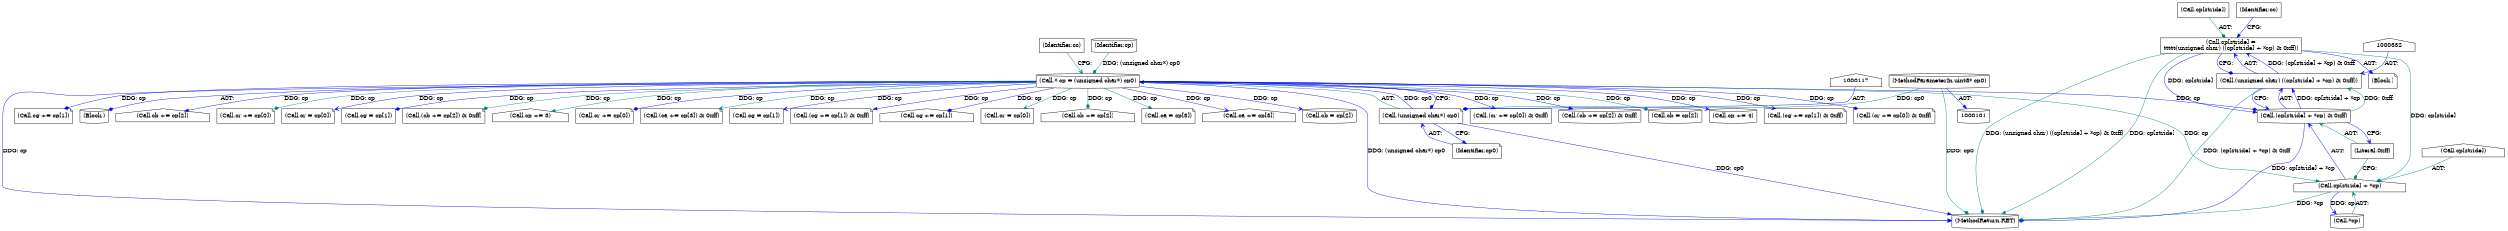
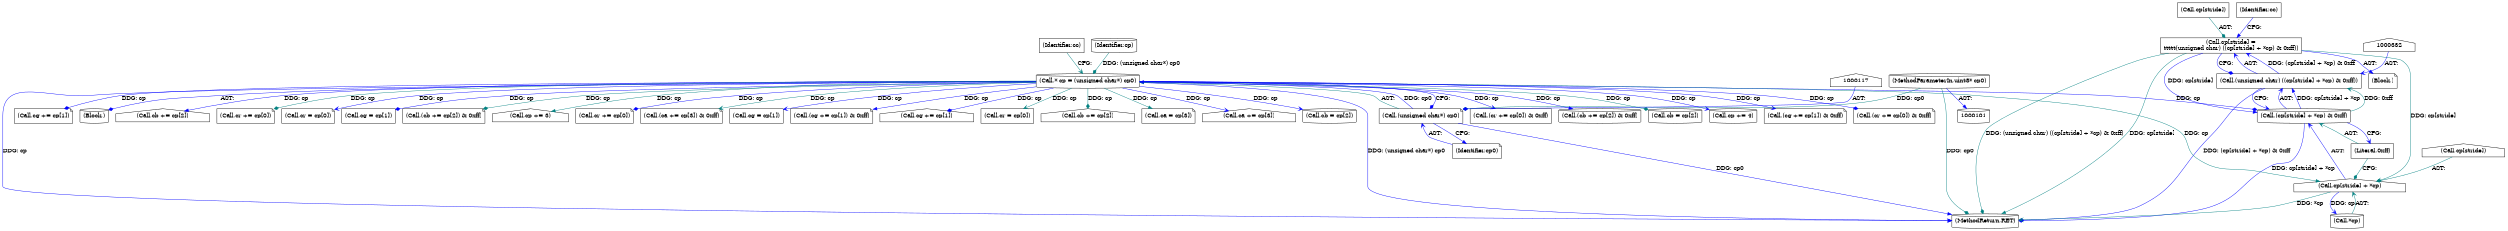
edge "(Call,(unsigned char) ((cp[stride] + *cp) & 0xff))" -> "(MethodReturn,RET)": color teal -> blue
